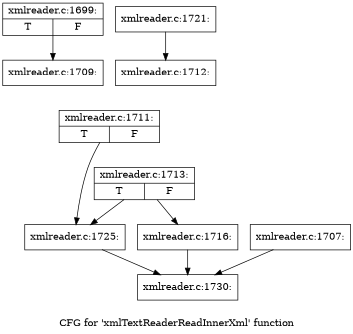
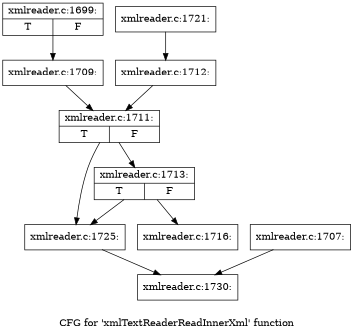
edge "xmlreader.c:1709:" -> "xmlreader.c:1711:": added
edge "xmlreader.c:1712:" -> "xmlreader.c:1711:": added
edge "xmlreader.c:1711:" -> "xmlreader.c:1713:": added
edge "xmlreader.c:1716:" -> "xmlreader.c:1730:": removed
